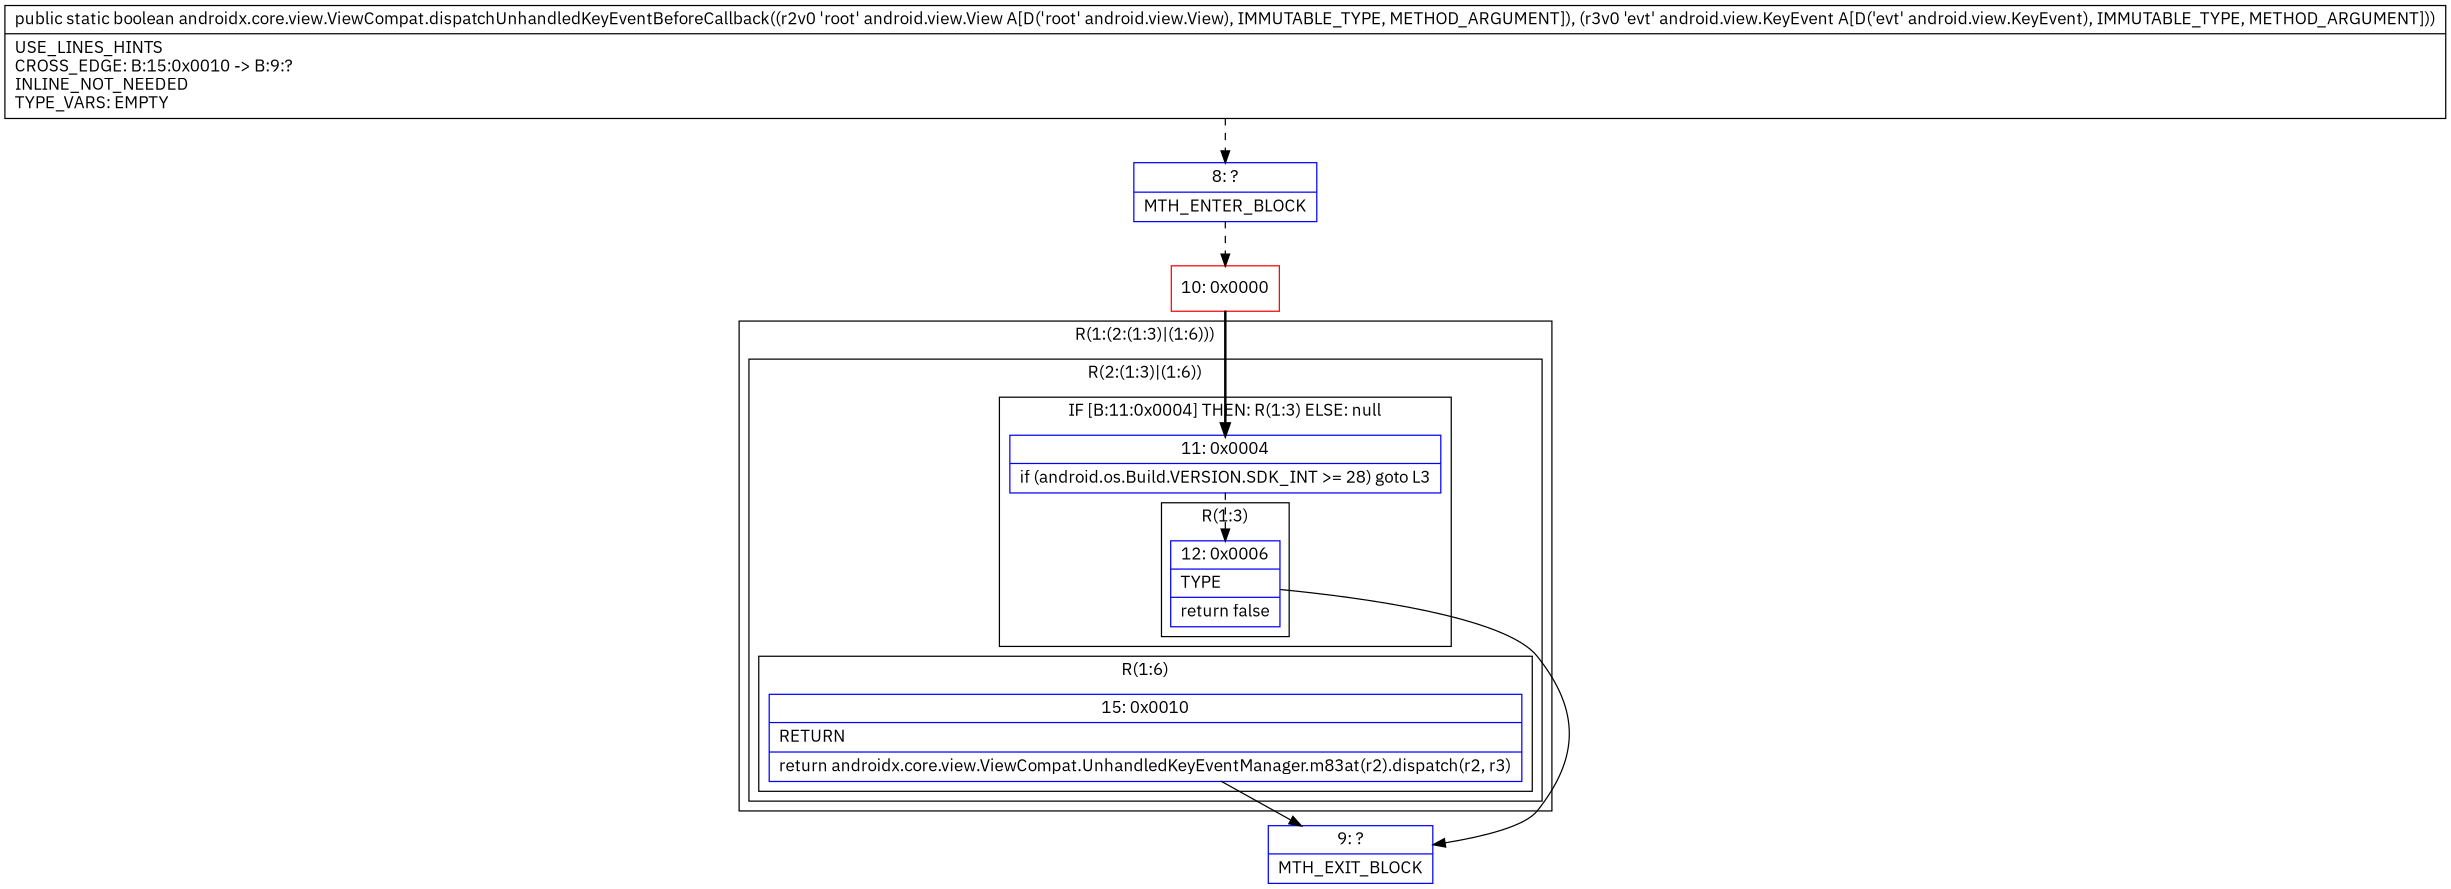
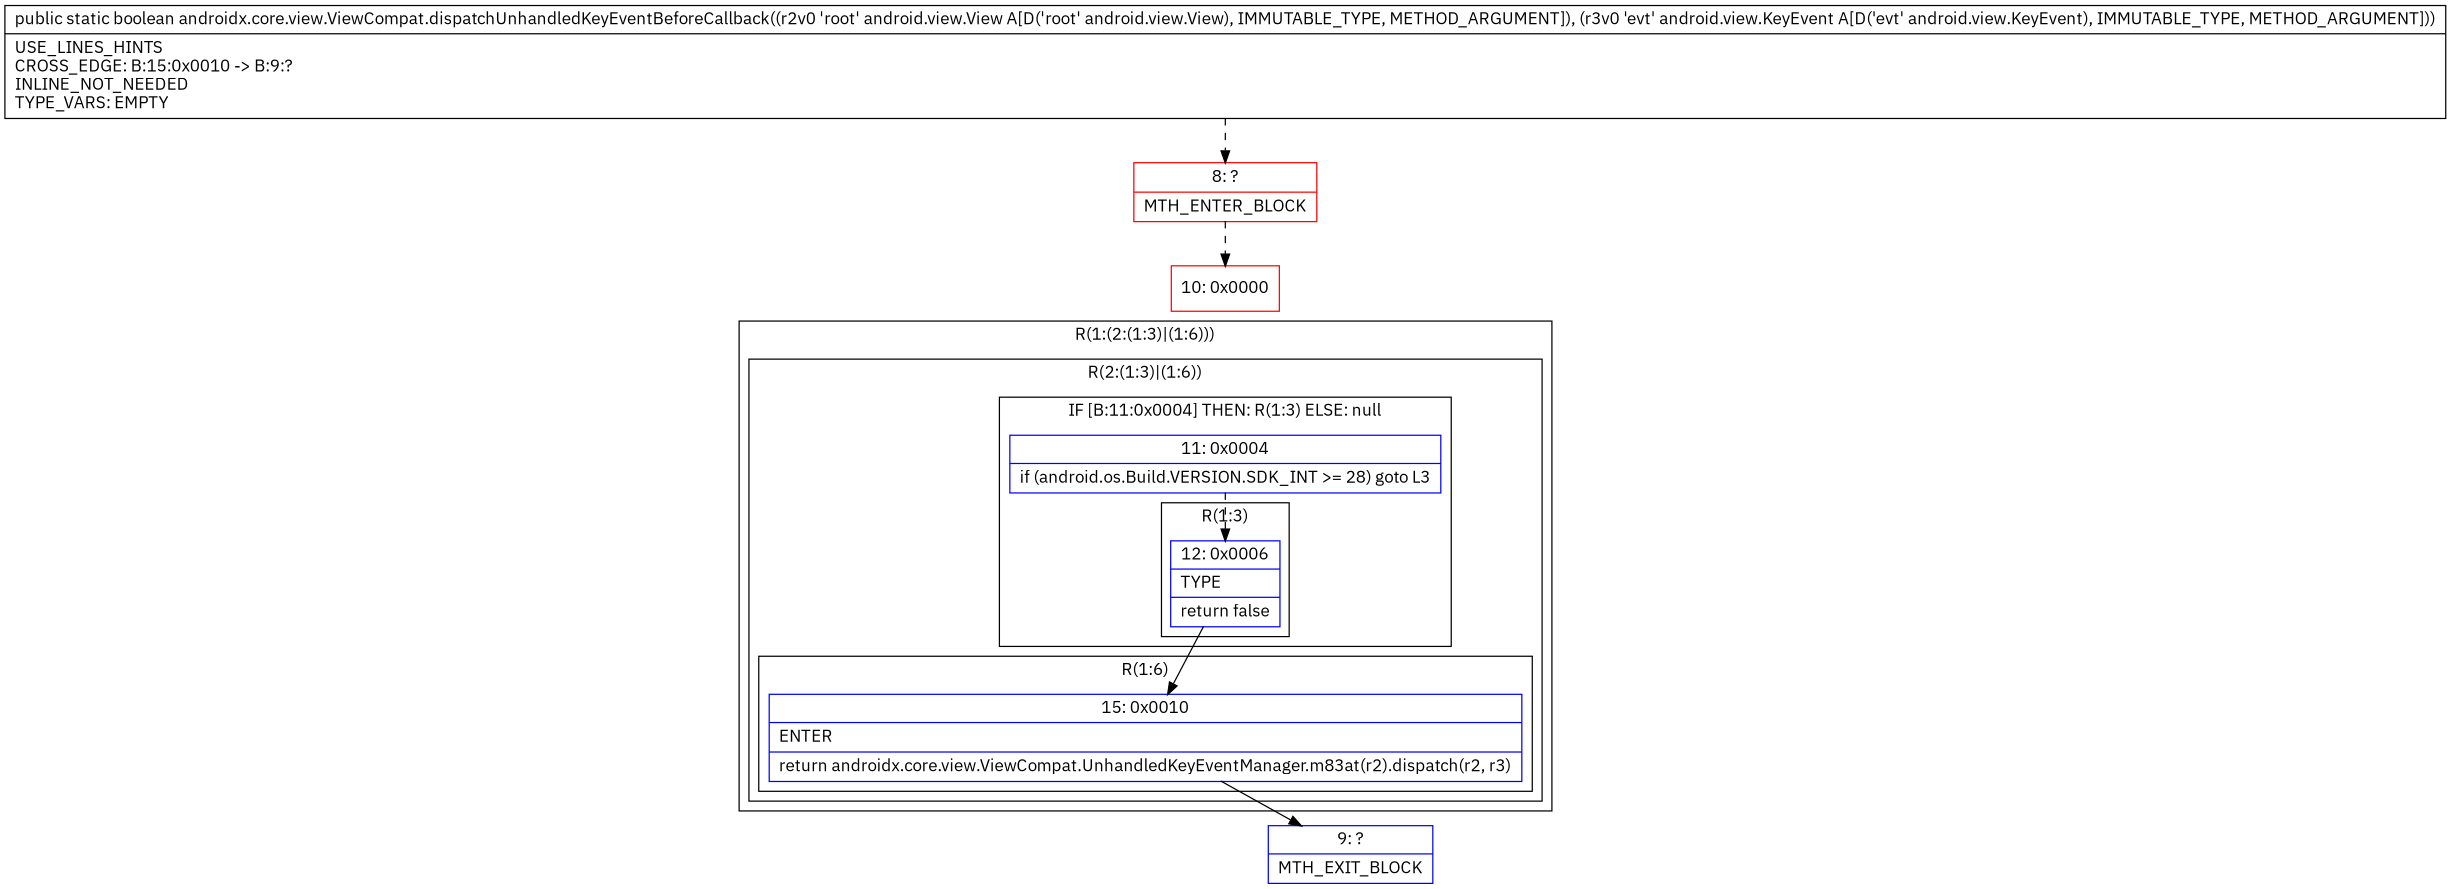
node "8: ?": color blue -> red
edge "10: 0x0000" -> "11: 0x0004": removed
edge "12: 0x0006" -> "9: ?": now "12: 0x0006" -> "15: 0x0010"
node "15: 0x0010": text "RETURN" -> "ENTER"
